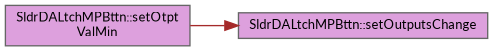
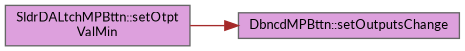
node "SldrDALtchMPBttn::setOutputsChange": label "SldrDALtchMPBttn::setOutputsChange" -> "DbncdMPBttn::setOutputsChange"
